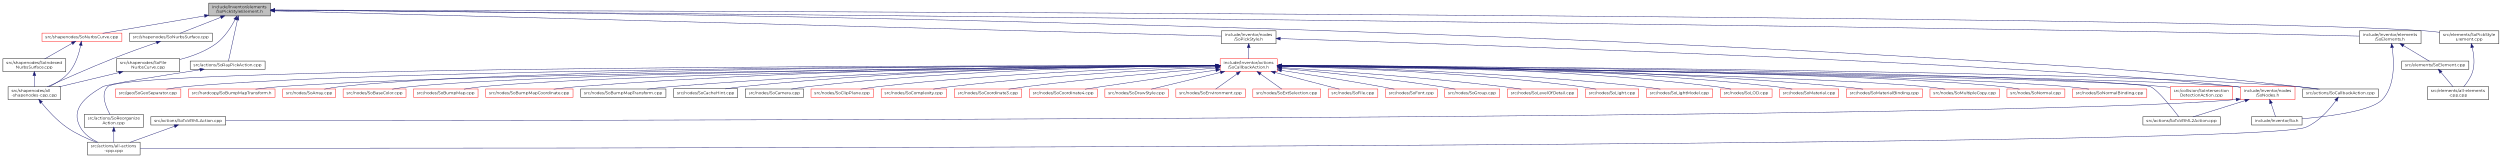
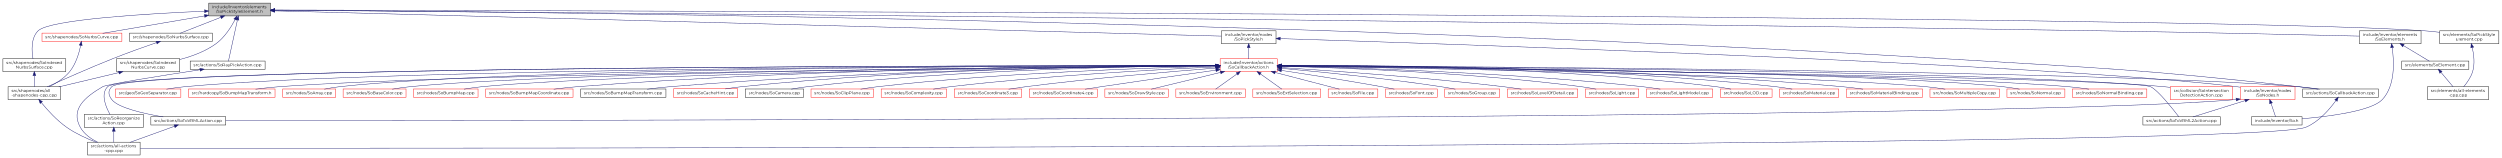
edge "src/shapenodes/SoIndexed NurbsSurface.cpp" -> "src/shapenodes/SoNurbsCurve.cpp": now "src/shapenodes/SoIndexed NurbsSurface.cpp" -> "include/Inventor/elements /SoPickStyleElement.h"
node "src/shapenodes/SoFile NurbsCurve.cpp": label "src/shapenodes/SoFile NurbsCurve.cpp" -> "src/shapenodes/SoIndexed NurbsCurve.cpp"
edge "include/Inventor/nodes /SoNodes.h" -> "include/Inventor/actions /SoCallbackAction.h": now "src/actions/SoToVRMLAction.cpp" -> "include/Inventor/actions /SoCallbackAction.h"
node "src/nodes/SoCacheHint.cpp": color black -> red
